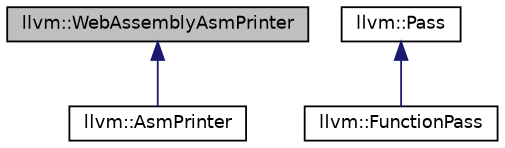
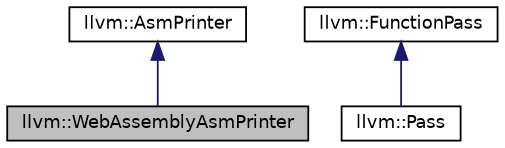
edge "llvm::AsmPrinter" -> "llvm::WebAssemblyAsmPrinter": reversed
edge "llvm::FunctionPass" -> "llvm::Pass": reversed
